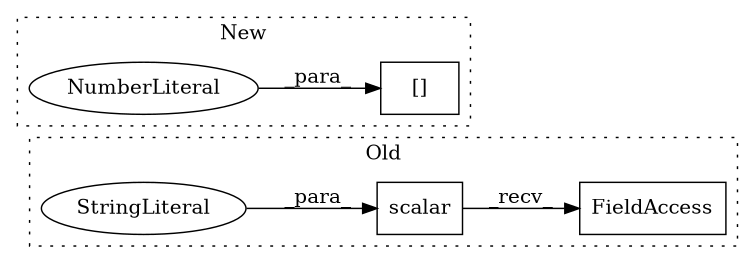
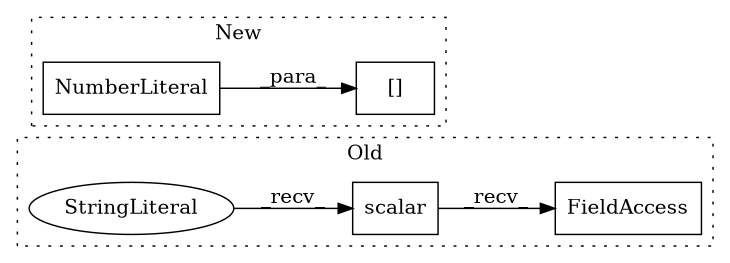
node "NumberLiteral": shape ellipse -> box
edge "StringLiteral" -> "scalar": label "_para_" -> "_recv_"
